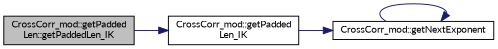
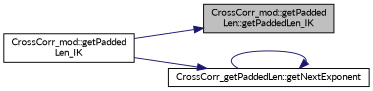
edge "CrossCorr_mod::getPadded Len::getPaddedLen_IK" -> "CrossCorr_mod::getPadded Len_IK": reversed
node "CrossCorr_mod::getNextExponent": label "CrossCorr_mod::getNextExponent" -> "CrossCorr_getPaddedLen::getNextExponent"
